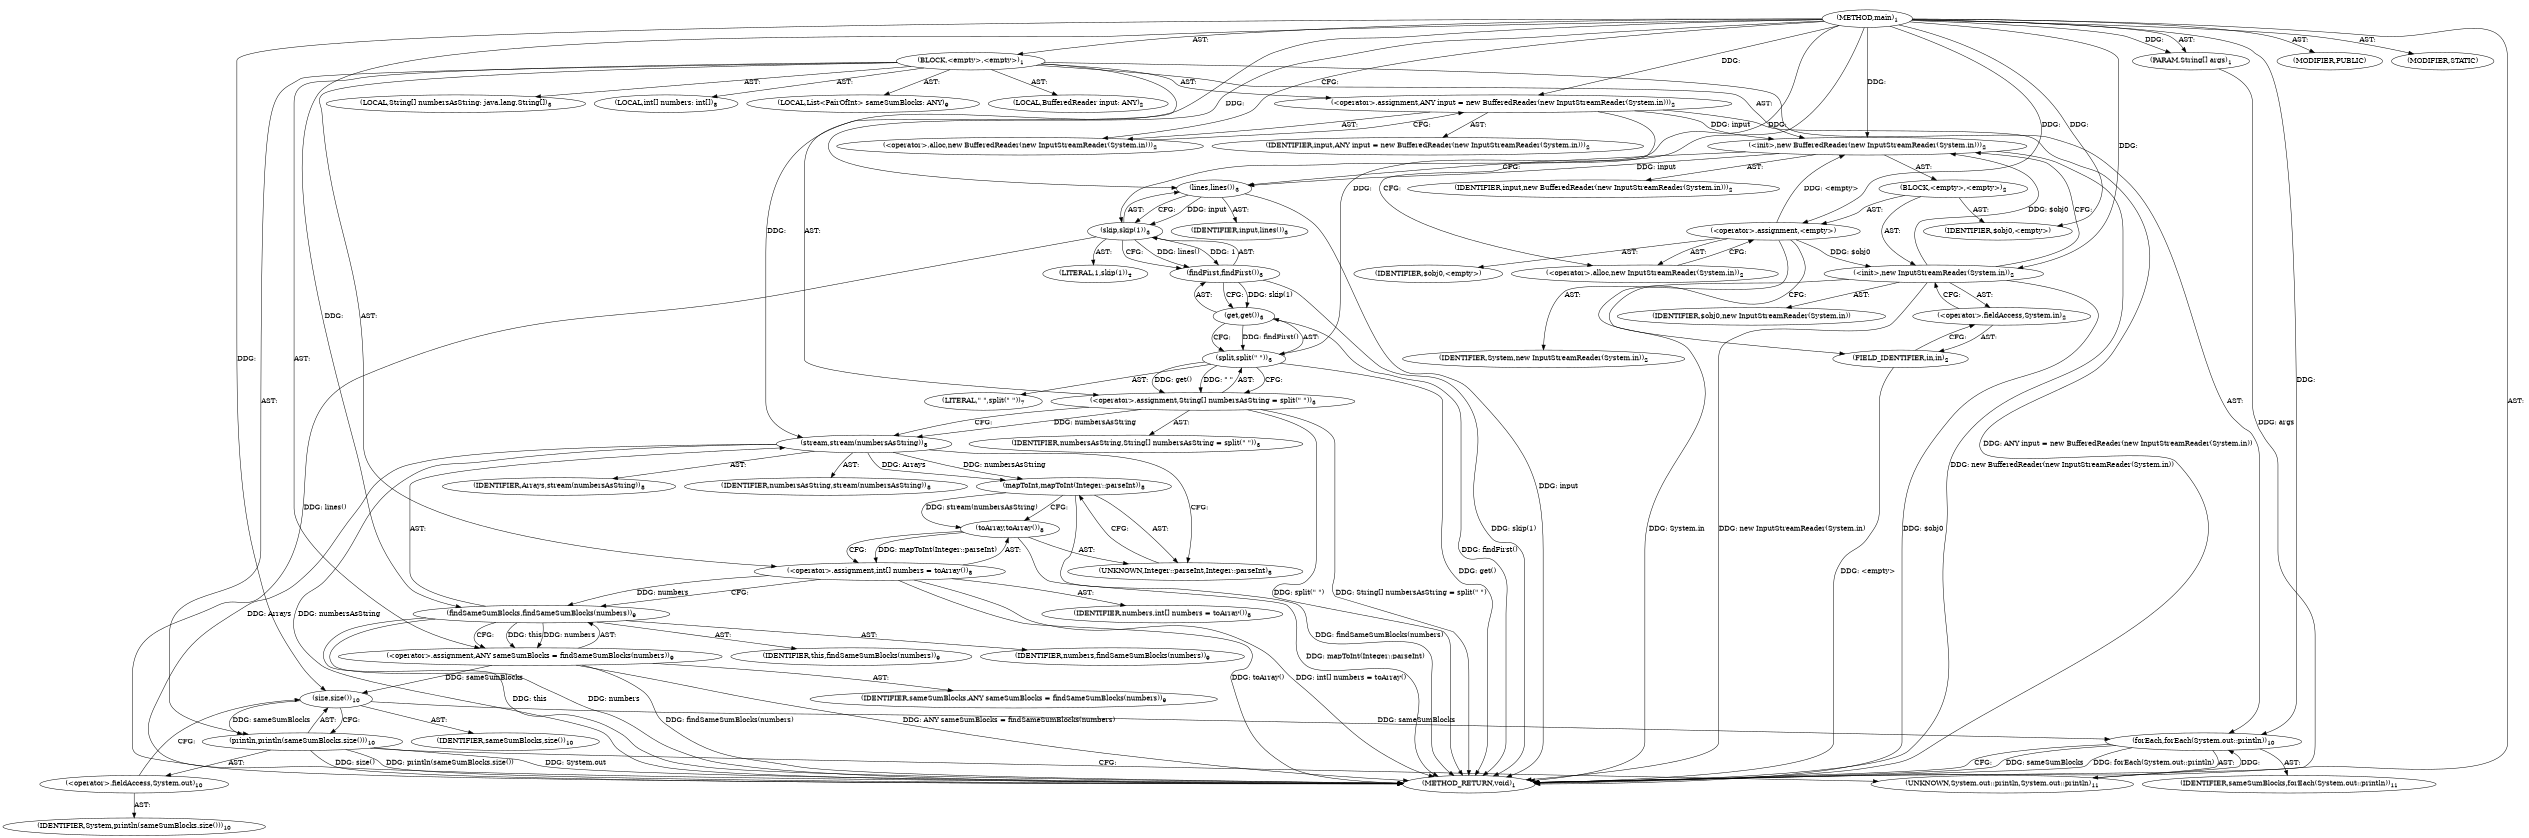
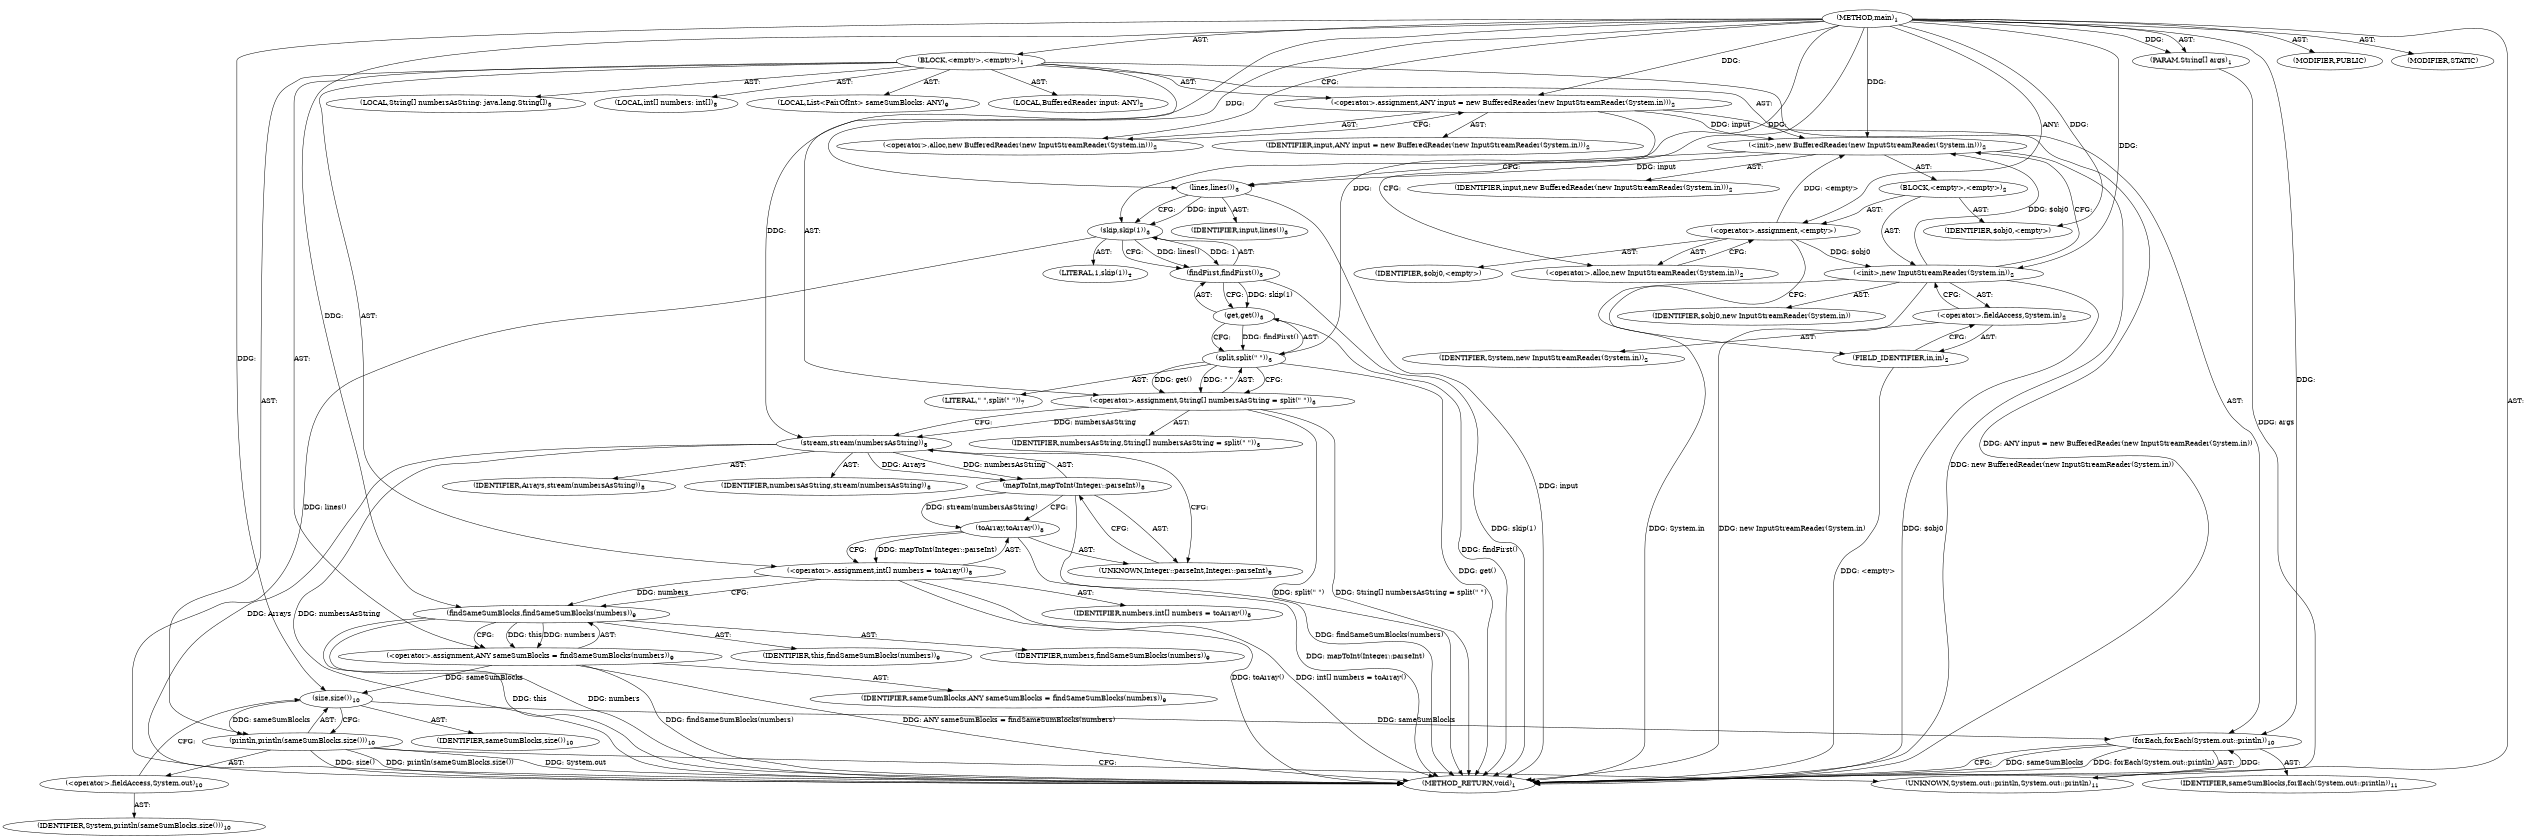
edge "(METHOD,main)" -> "(<operator>.assignment,<empty>)": label "DDG: " -> "ANY: "
edge "(skip,skip(1))" -> "(lines,lines())": removed, label "AST:"
edge "(<operator>.assignment,<empty>)" -> "(IDENTIFIER,System,new InputStreamReader(System.in))": now "(<operator>.fieldAccess,System.in)" -> "(IDENTIFIER,System,new InputStreamReader(System.in))"
edge "(findSameSumBlocks,findSameSumBlocks(numbers))" -> "(stream,stream(numbersAsString))": now "(mapToInt,mapToInt(Integer::parseInt))" -> "(stream,stream(numbersAsString))"
